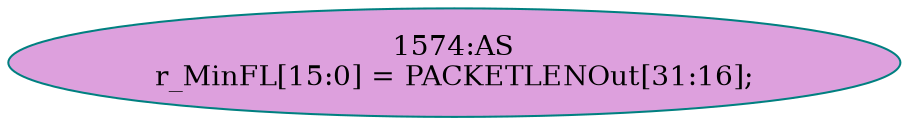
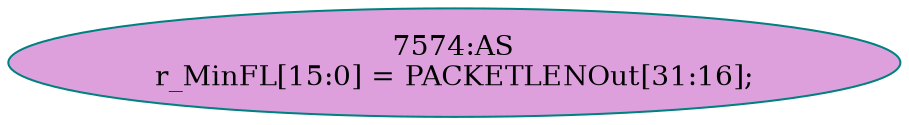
node "1574:AS r_MinFL[15:0] = PACKETLENOut[31:16];": label "1574:AS r_MinFL[15:0] = PACKETLENOut[31:16];" -> "7574:AS r_MinFL[15:0] = PACKETLENOut[31:16];"
